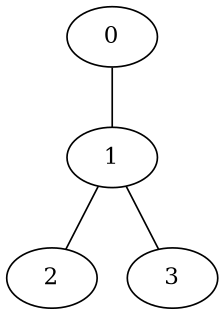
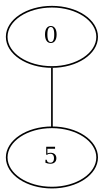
node "1": label "1" -> "5"
node "2": removed
node "3": removed
